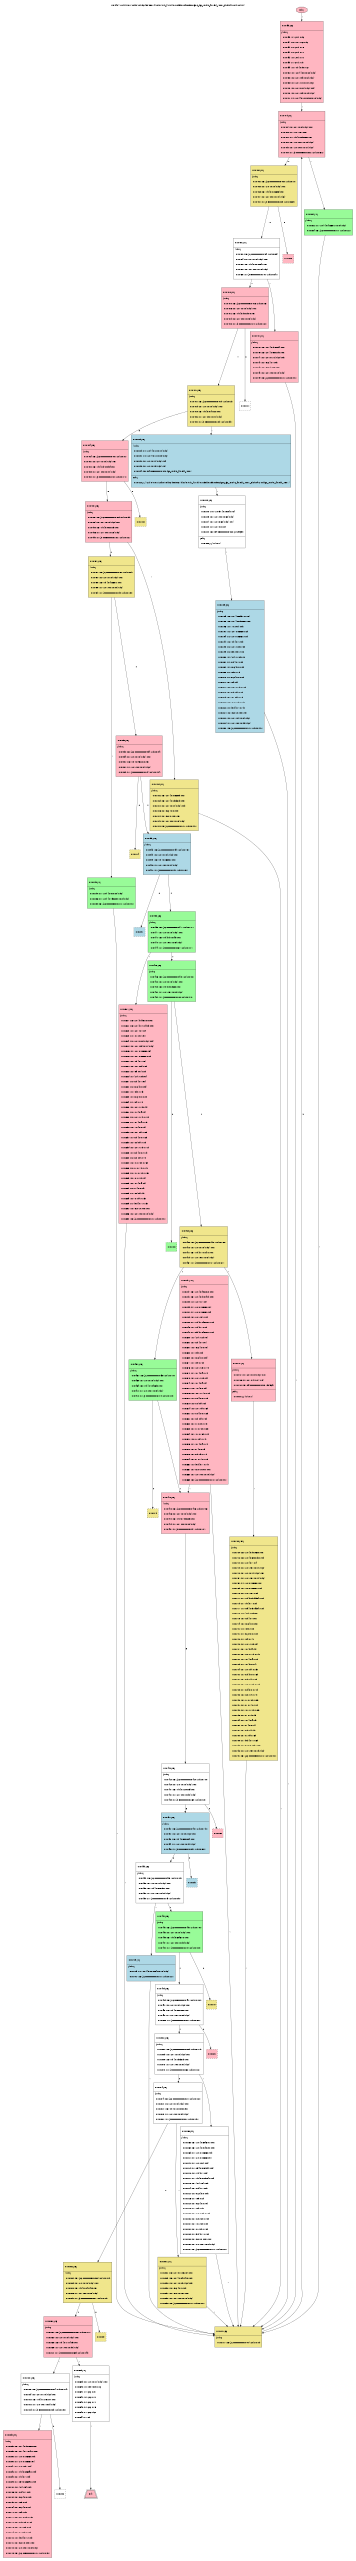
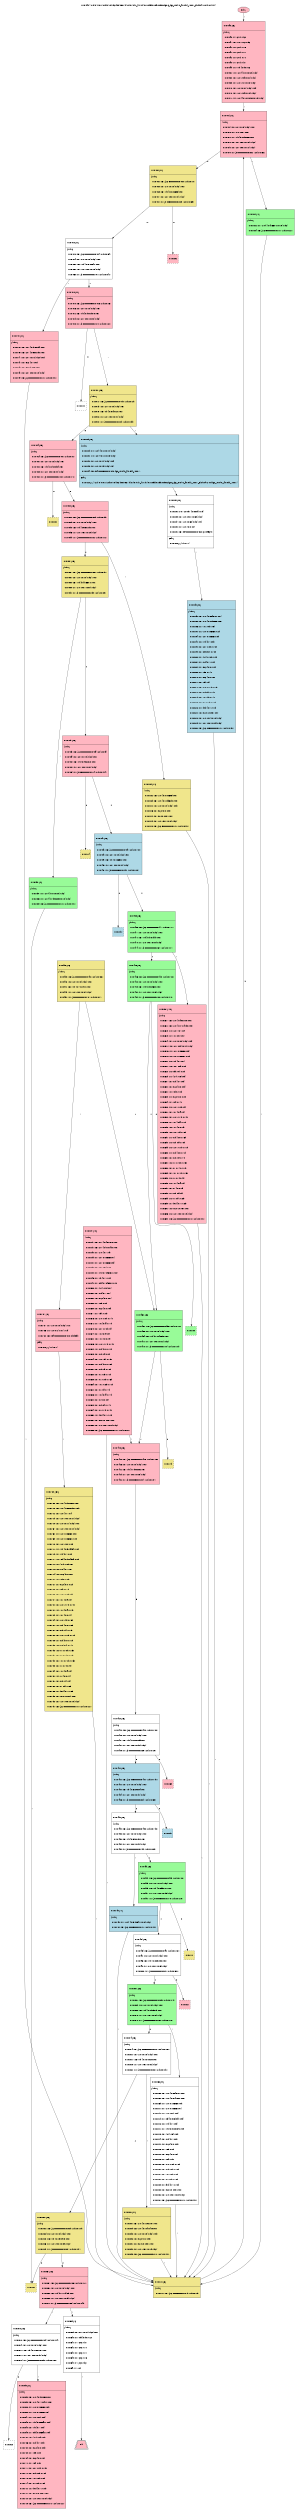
edge "0x401f25 [25]" -> "0x401f3e [25]": now "0x401f25 [25]" -> "0x401f57 [25]"
edge "0x4024be [19]" -> "0x402676 [5]": now "0x4024be [19]" -> "0x4020c1"
node "0x402006 [25]": fillcolor white -> palegreen
